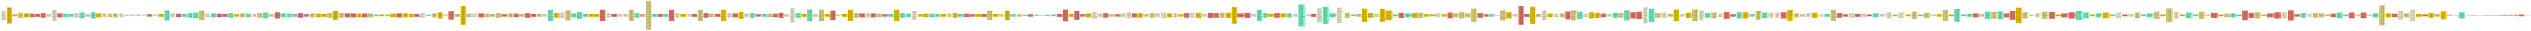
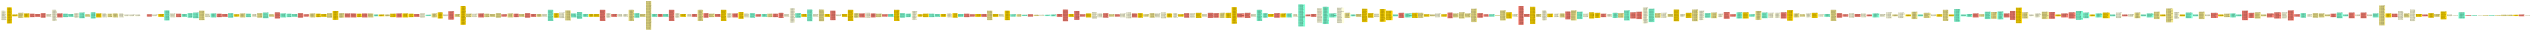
node "11e: [NO_SSA] JUMPDEST 11f: [NO_SSA] INVALID": removed
node "c59: [NO_SSA] PUSH2 c5c: [NO_SSA] PUSH2 c5f: [NO_SSA] JUMP": fillcolor lightyellow -> salmon
node "d98: [NO_SSA] PUSH2 d9b: [NO_SSA] PUSH2 d9e: [NO_SSA] JUMP": fillcolor gold -> khaki
node "16f2: [NO_SSA] INVALID": fillcolor lightyellow -> salmon
node "16f3: [NO_SSA] INVALID": fillcolor khaki -> aquamarine
